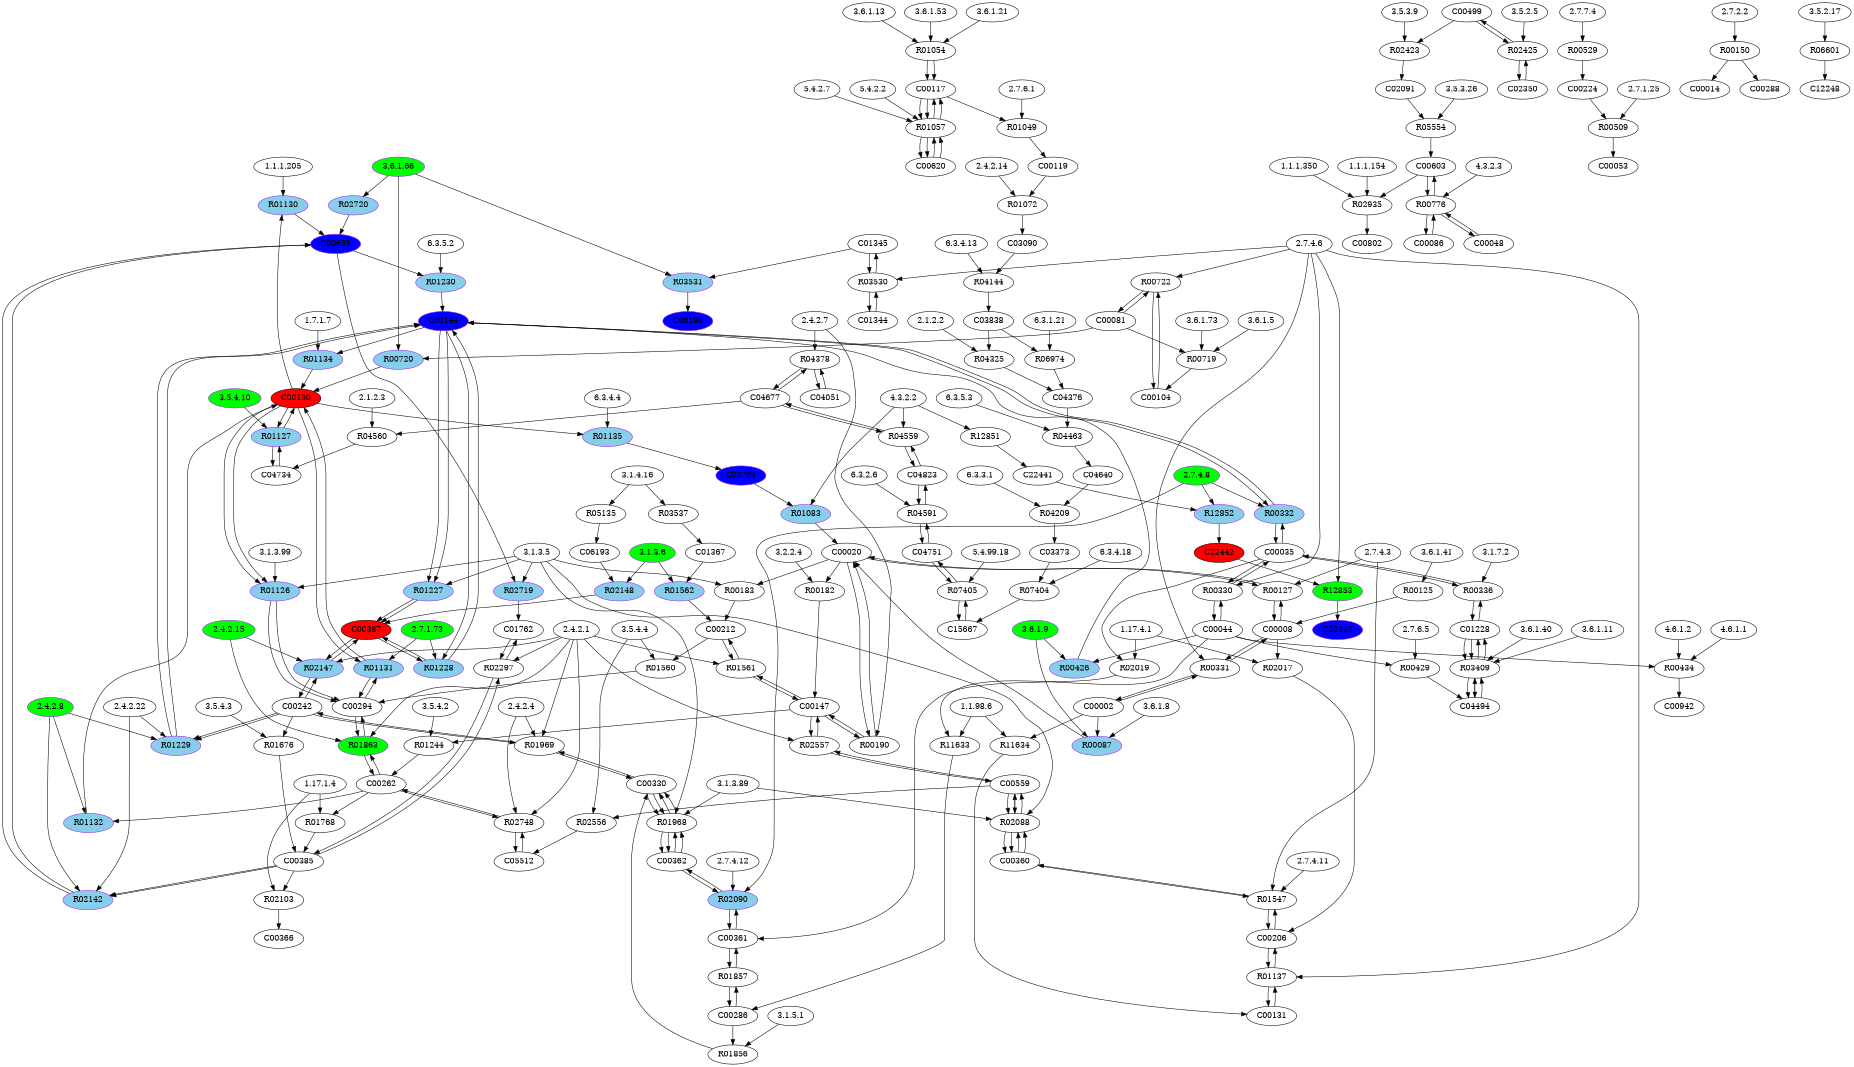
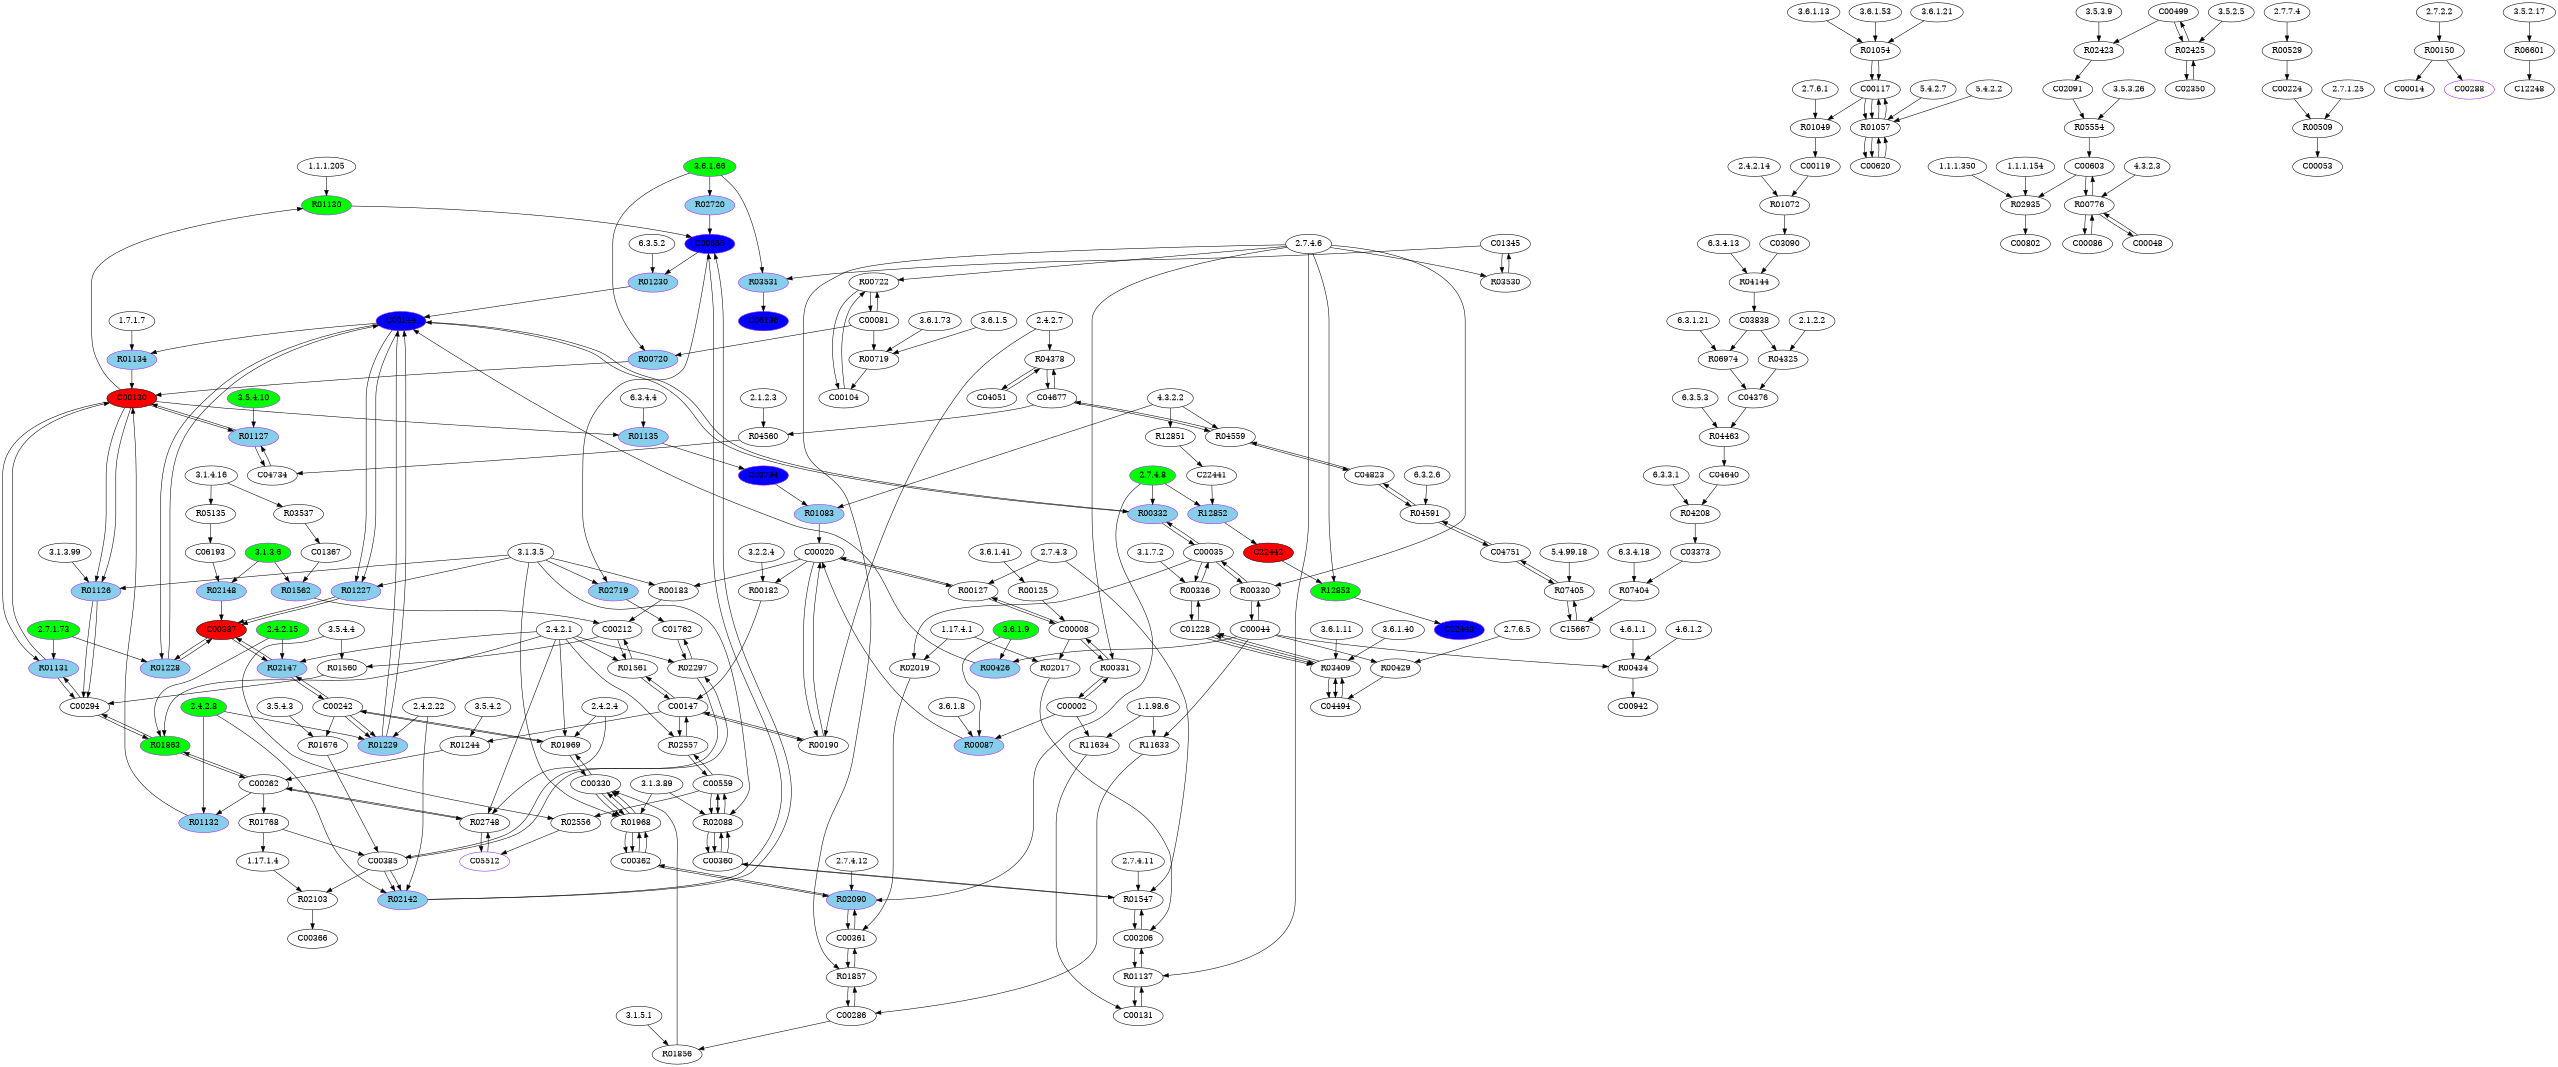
node "C00288": color black -> purple
node "R01130": fillcolor skyblue -> green
node "C01344": removed
edge "2.7.4.6" -> "R01857": added
node "R04209": label "R04209" -> "R04208"
edge "1.17.1.4" -> "R01768": reversed
node "C05512": color black -> purple
